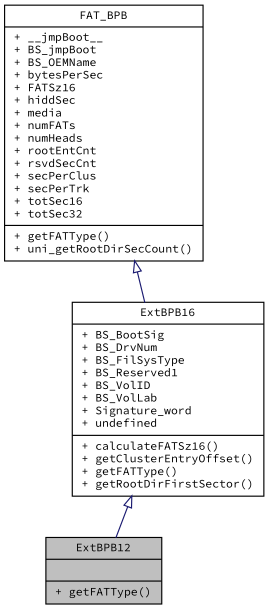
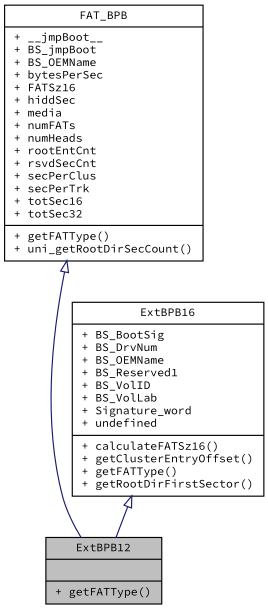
edge "ExtBPB16" -> "FAT_BPB": now "ExtBPB12" -> "FAT_BPB"
node "ExtBPB16": text "+ BS_FilSysType" -> "+ BS_OEMName"
